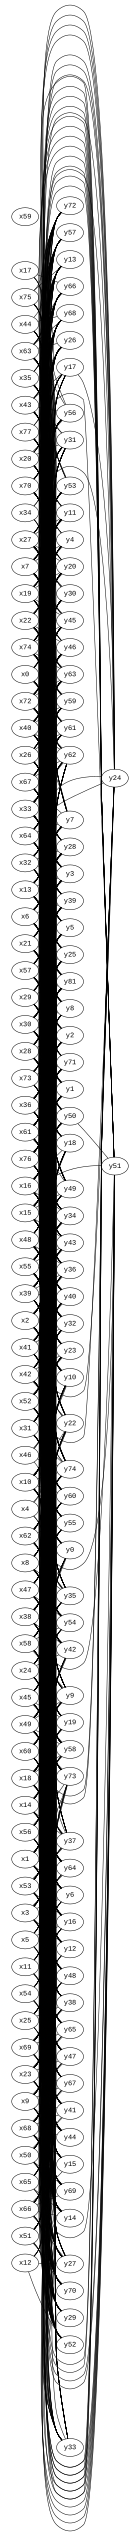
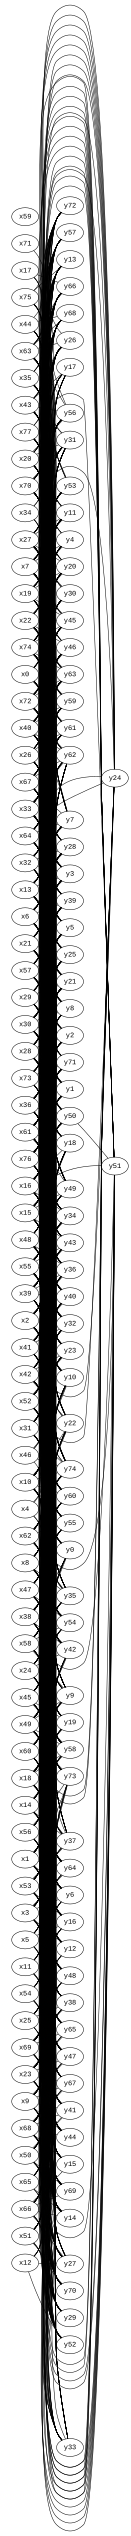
node "x71": added
edge "y31" -- "x70": added
edge "y17" -- "y24": now "x27" -- "y24"
node "y81": label "y81" -> "y21"
